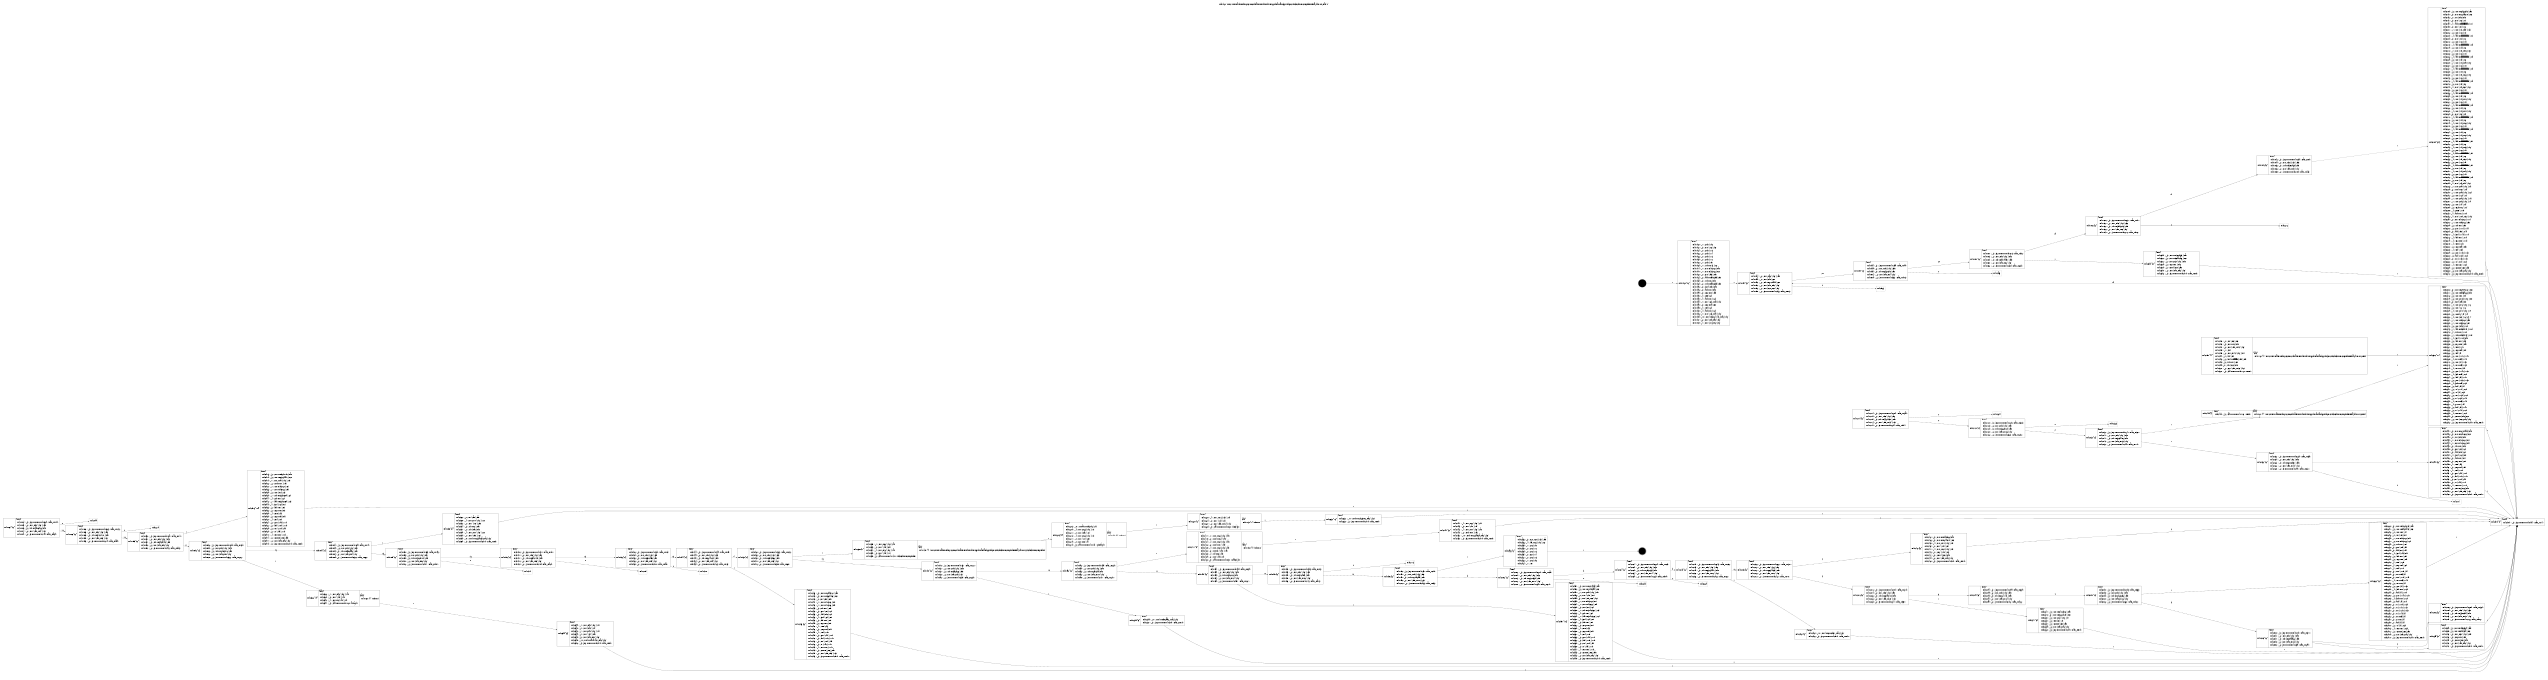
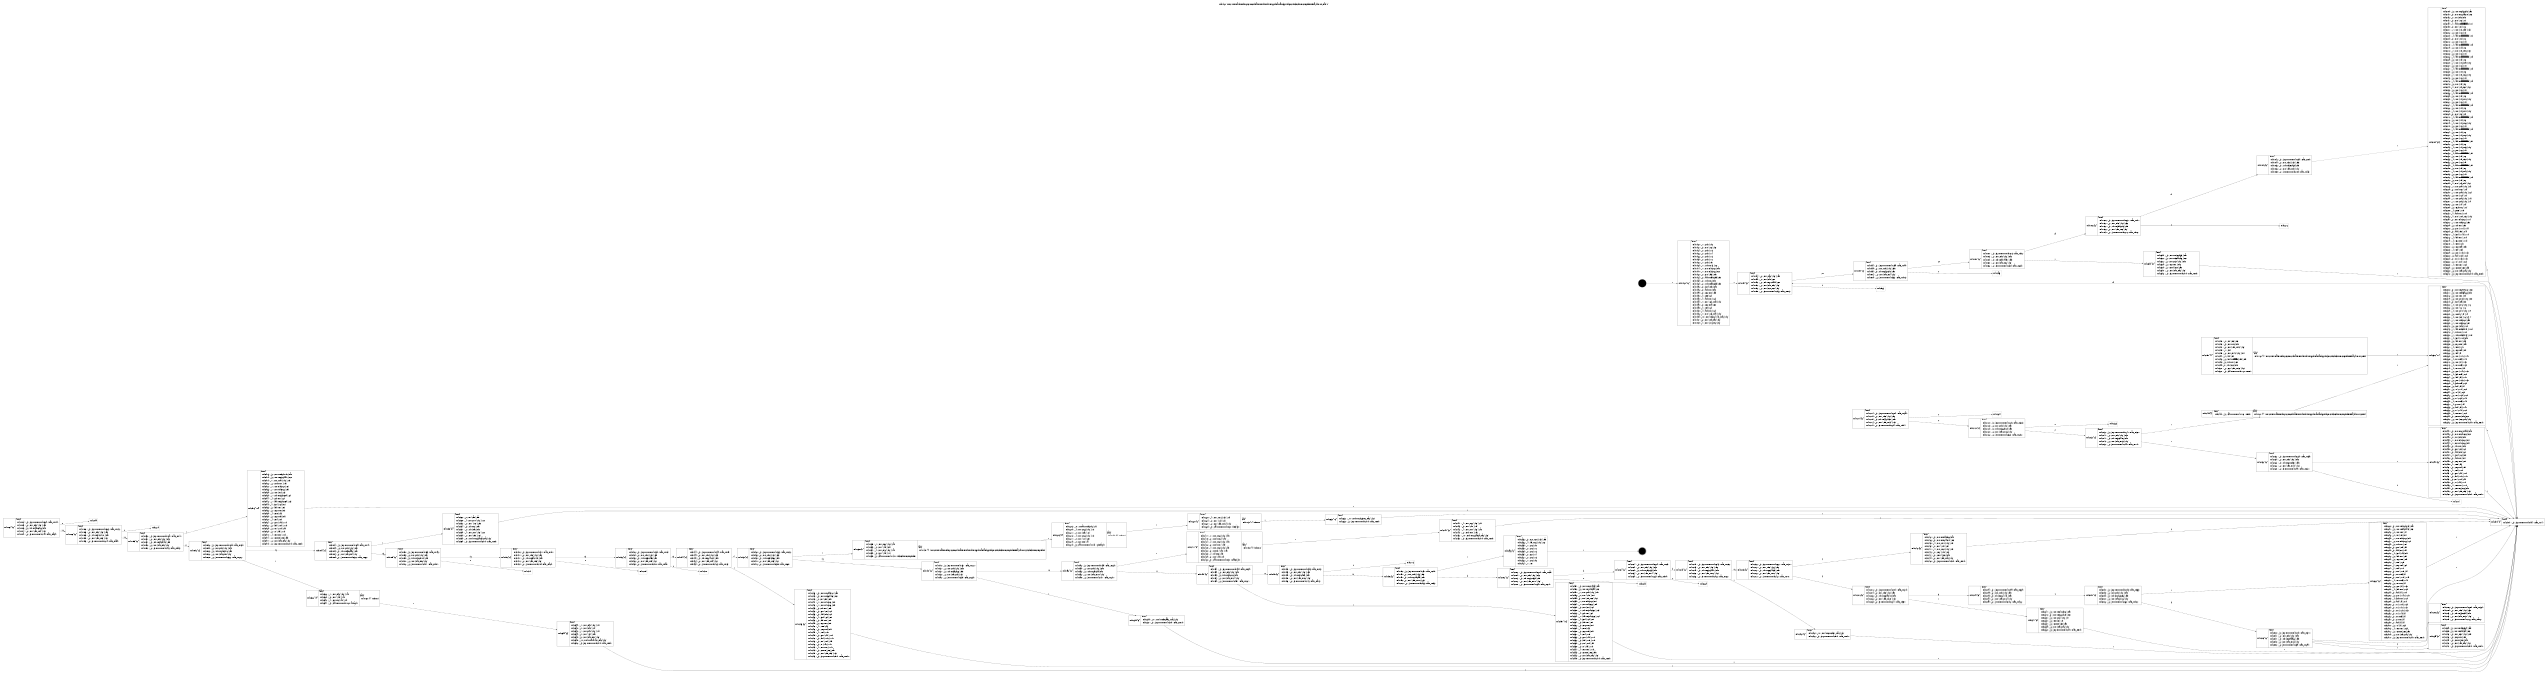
edge "0x4023f9 [30]" -> "0x402b7b [5]": now "0x4020cc [28]" -> "0x402b7b [5]"
